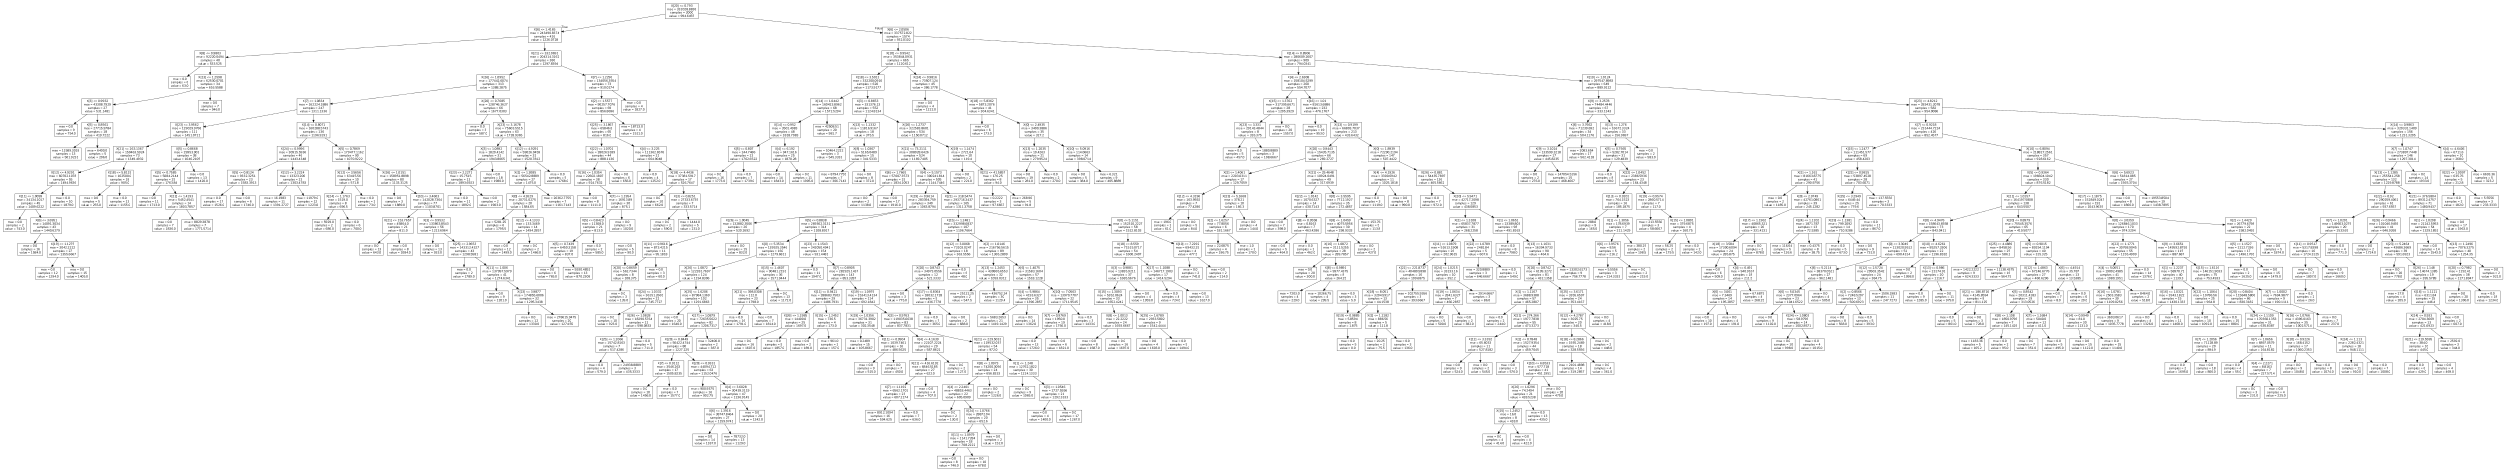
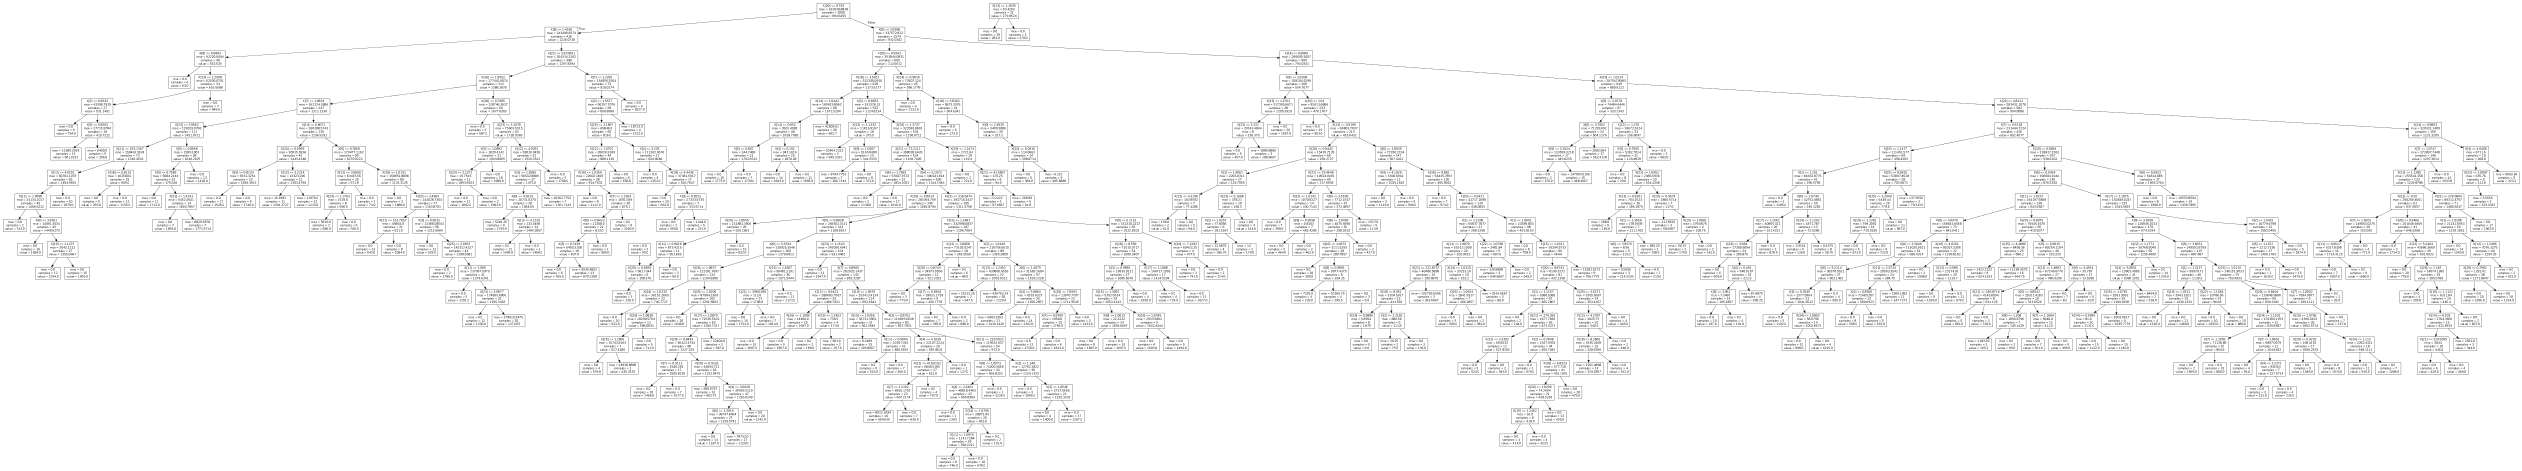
node "X[23] <= 3.331 mse = 29143.4844 samples = 8 value = 326.375": label "X[23] <= 3.331 mse = 29143.4844 samples = 8 value = 326.375" -> "X[23] <= 3.331 mse = 29143.4844 mse = 8 value = 326.375"
edge "X[0] <= 2.4935 mse = 3400.3886 samples = 35 value = 327.2" -> "X[13] <= 1.2035 mse = 10.4263 samples = 21 value = 279.9524": removed
node "mse = 0.0 samples = 2 value = 182.0": removed
